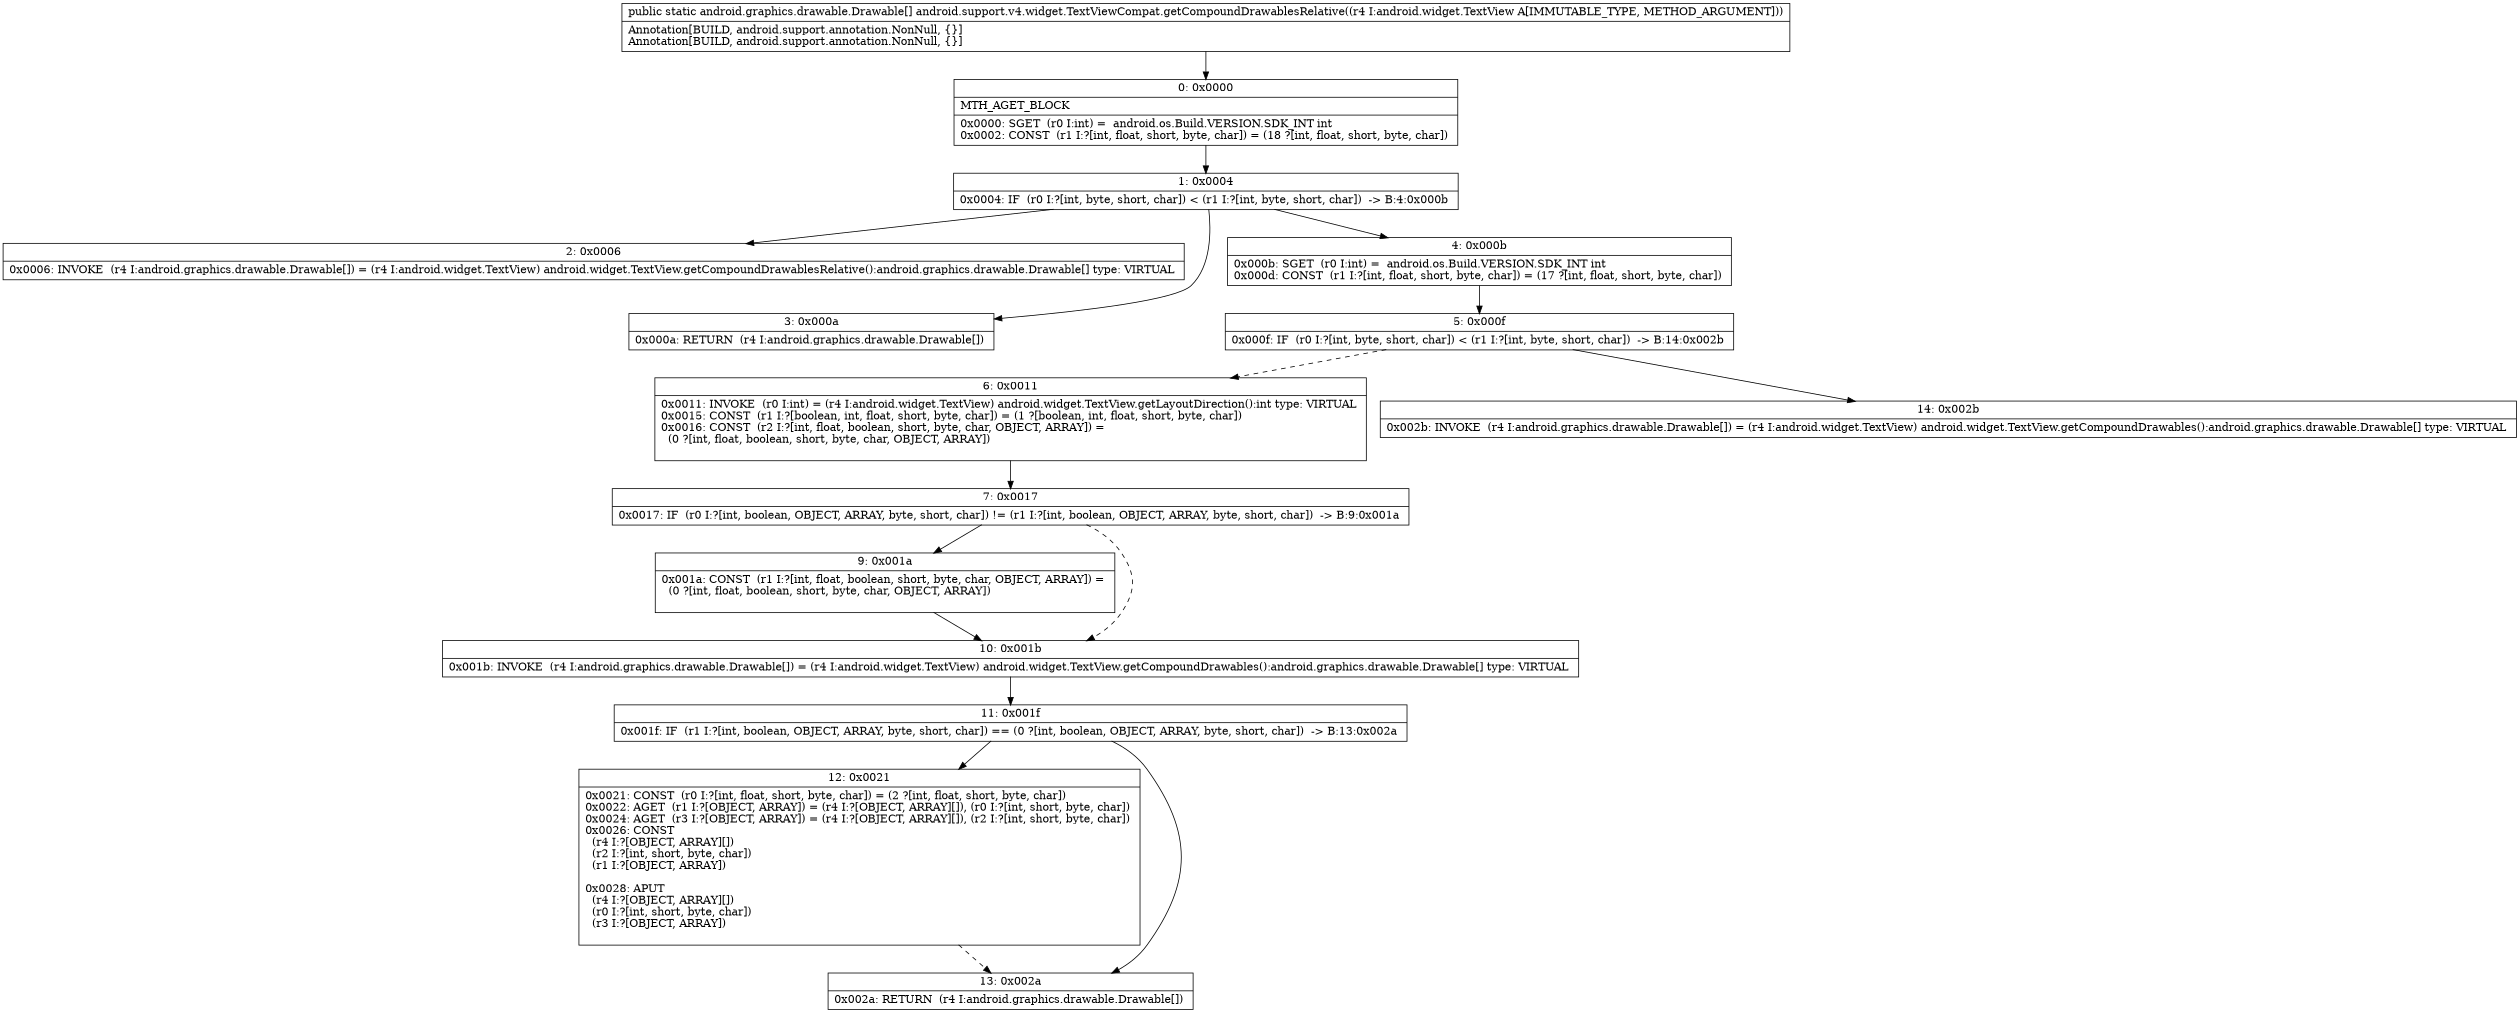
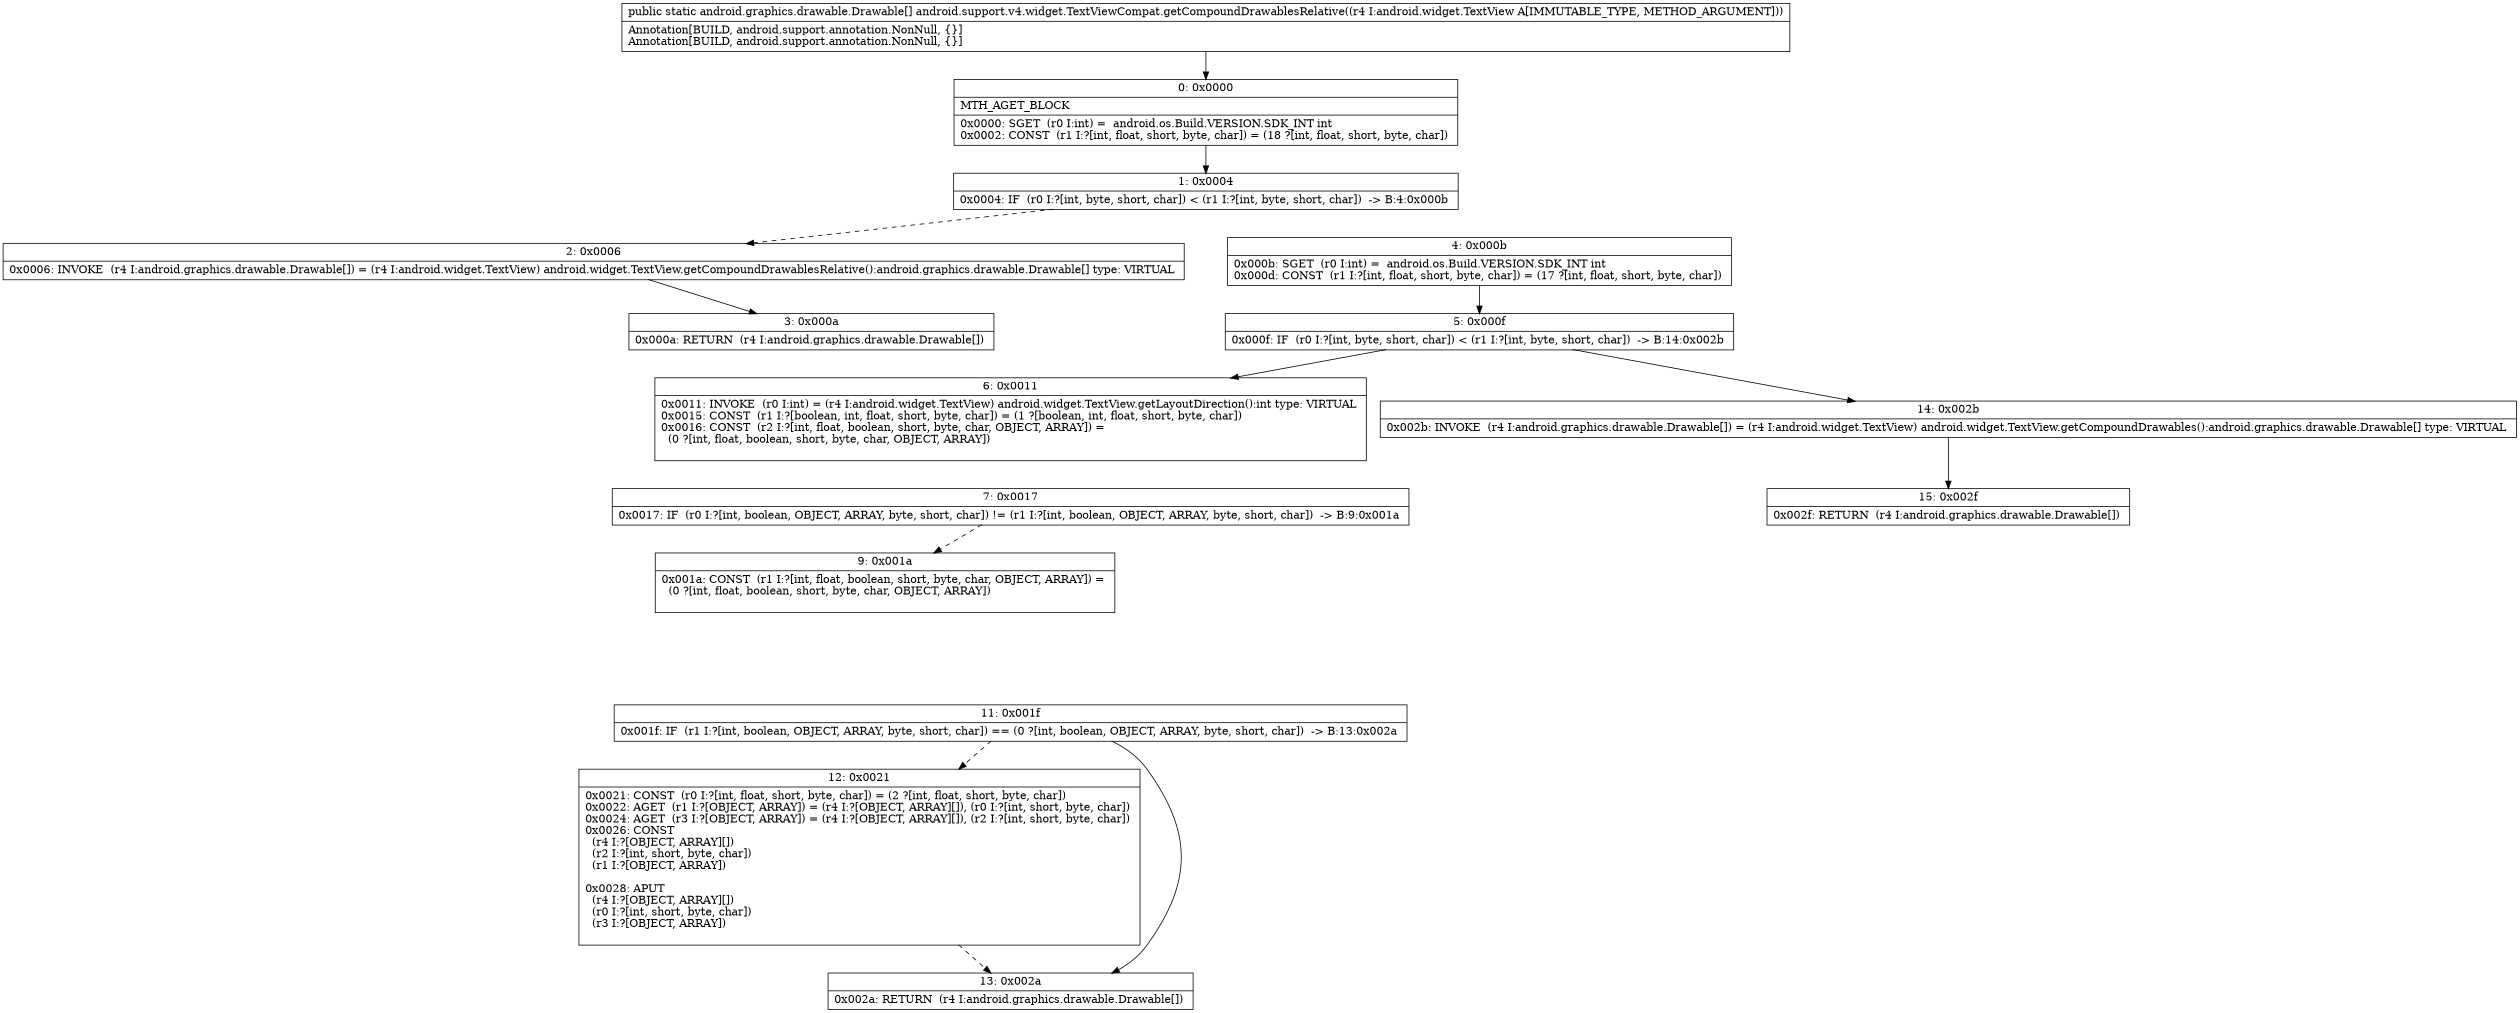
edge "1: 0x0004" -> "4: 0x000b": removed
edge "1: 0x0004" -> "2: 0x0006": style solid -> dashed
edge "1: 0x0004" -> "3: 0x000a": now "2: 0x0006" -> "3: 0x000a"
edge "5: 0x000f" -> "6: 0x0011": style dashed -> solid
edge "6: 0x0011" -> "7: 0x0017": removed
node "15: 0x002f": added
edge "7: 0x0017" -> "9: 0x001a": style solid -> dashed
node "10: 0x001b": removed
edge "11: 0x001f" -> "12: 0x0021": style solid -> dashed
